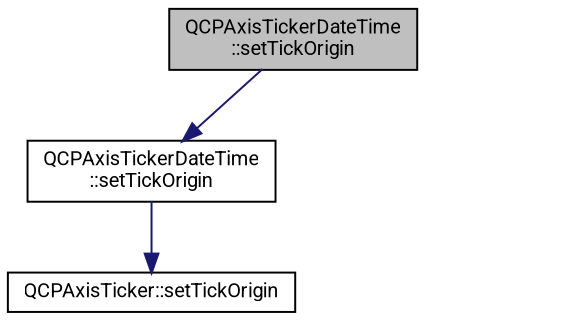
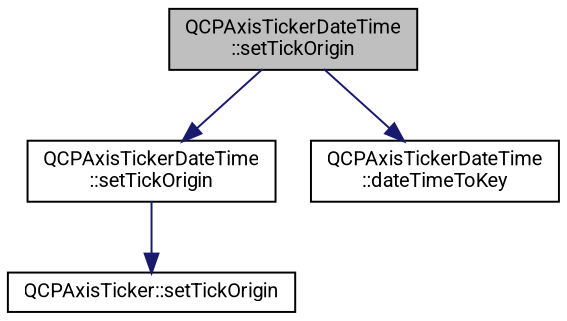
node "QCPAxisTickerDateTime ::dateTimeToKey": added
